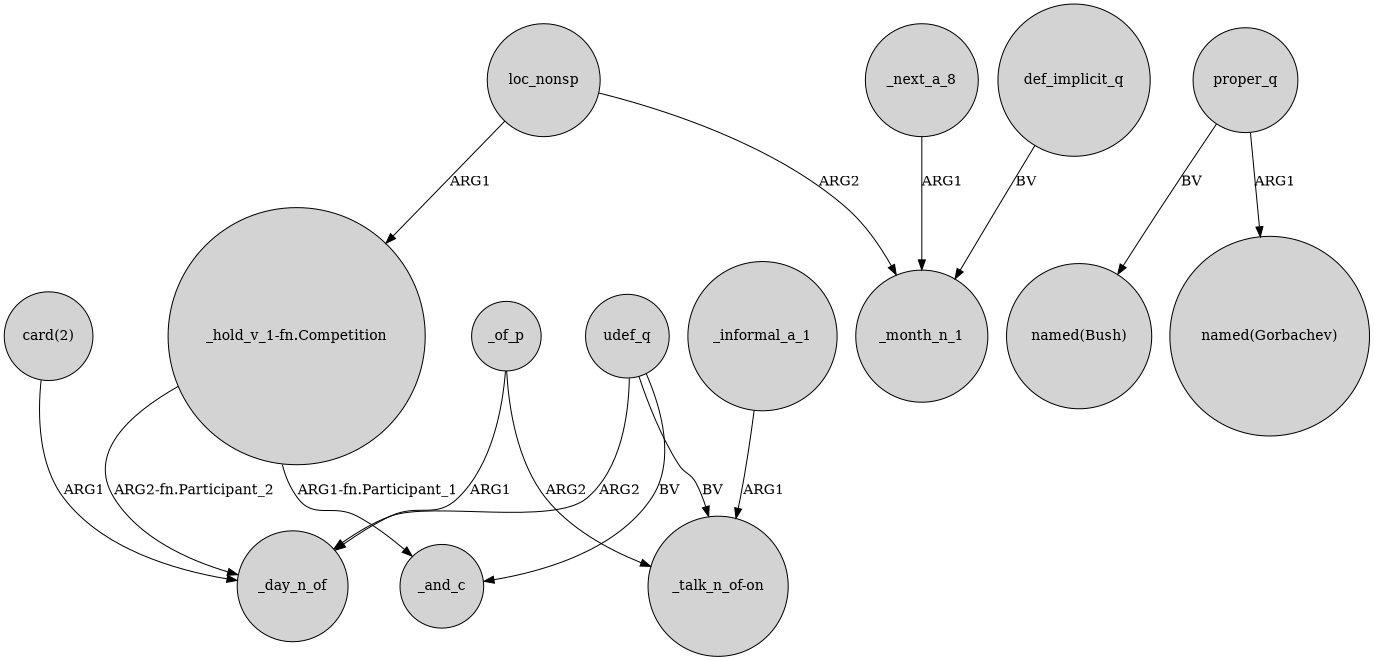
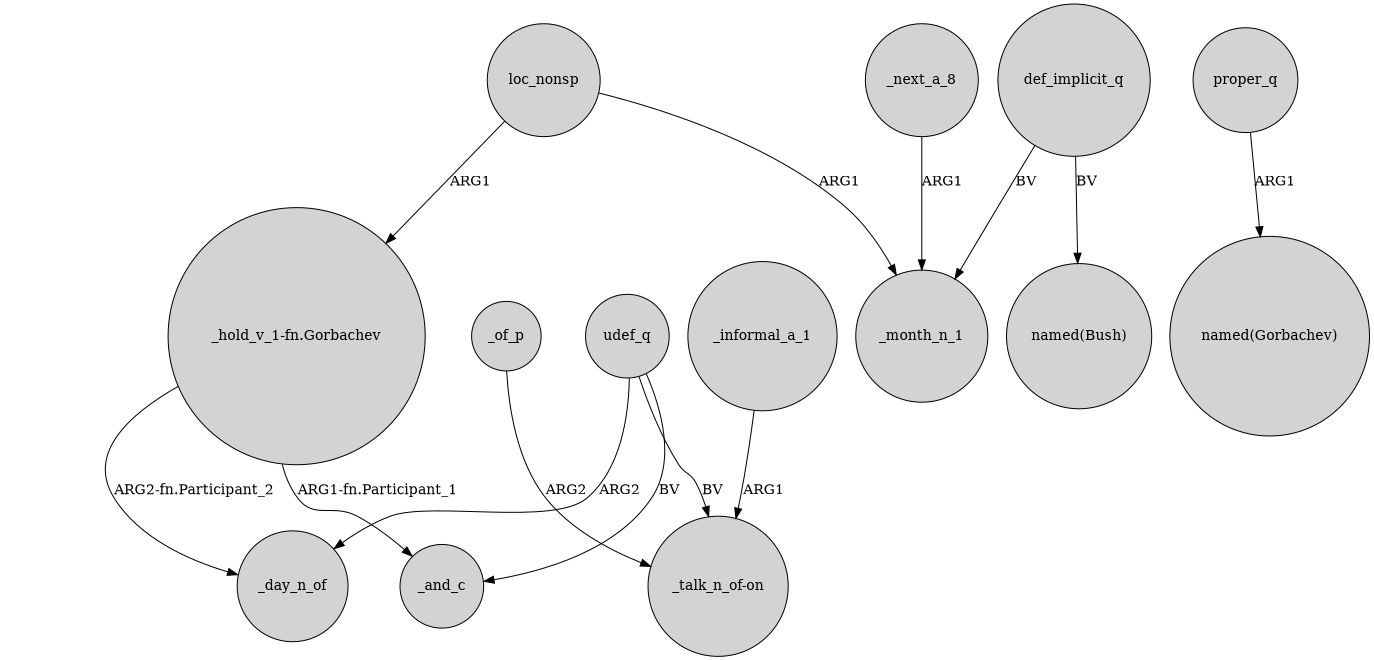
edge "loc_nonsp" -> "_month_n_1": label "ARG2" -> "ARG1"
edge "proper_q" -> "named(Bush)": now "def_implicit_q" -> "named(Bush)"
node "card(2)": removed
node "_hold_v_1-fn.Competition": label "_hold_v_1-fn.Competition" -> "_hold_v_1-fn.Gorbachev"
edge "_of_p" -> "_day_n_of": removed, label "ARG1"
